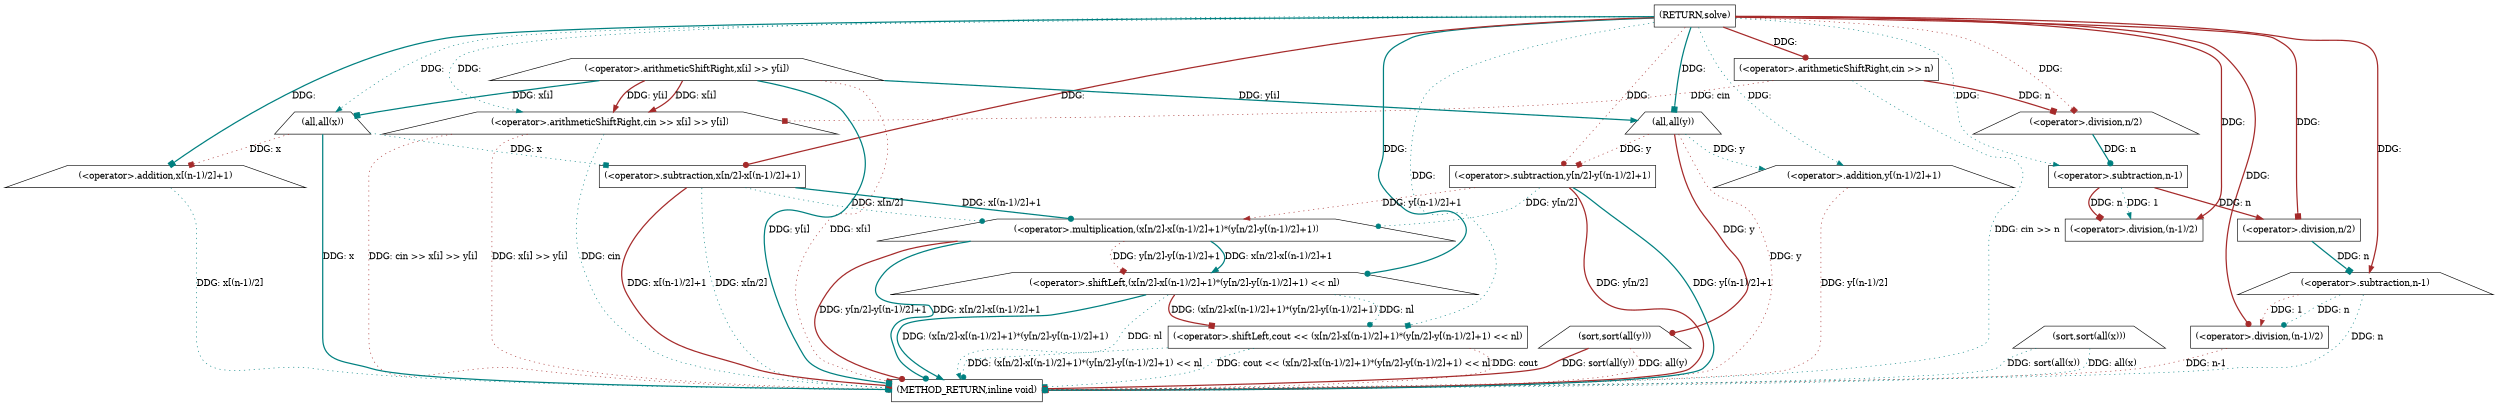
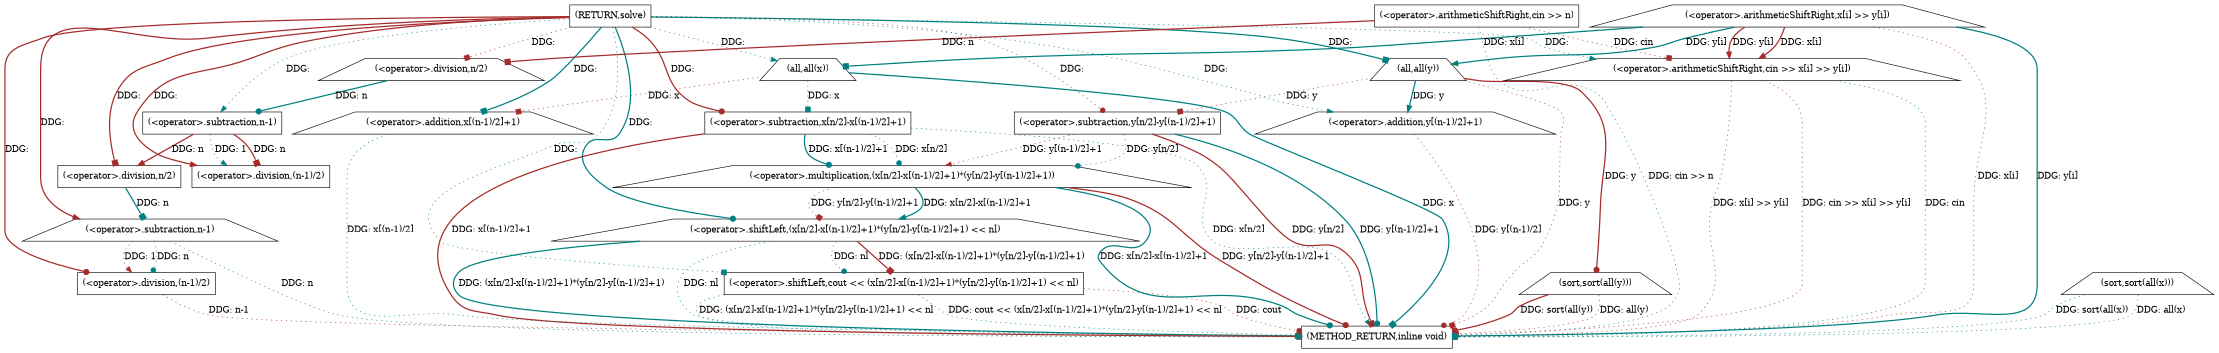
edge "(RETURN,solve)" -> "(<operator>.arithmeticShiftRight,cin >> n)": removed, label "DDG:"
edge "(all,all(y))" -> "(<operator>.addition,y[(n-1)/2]+1)": style dotted -> bold
